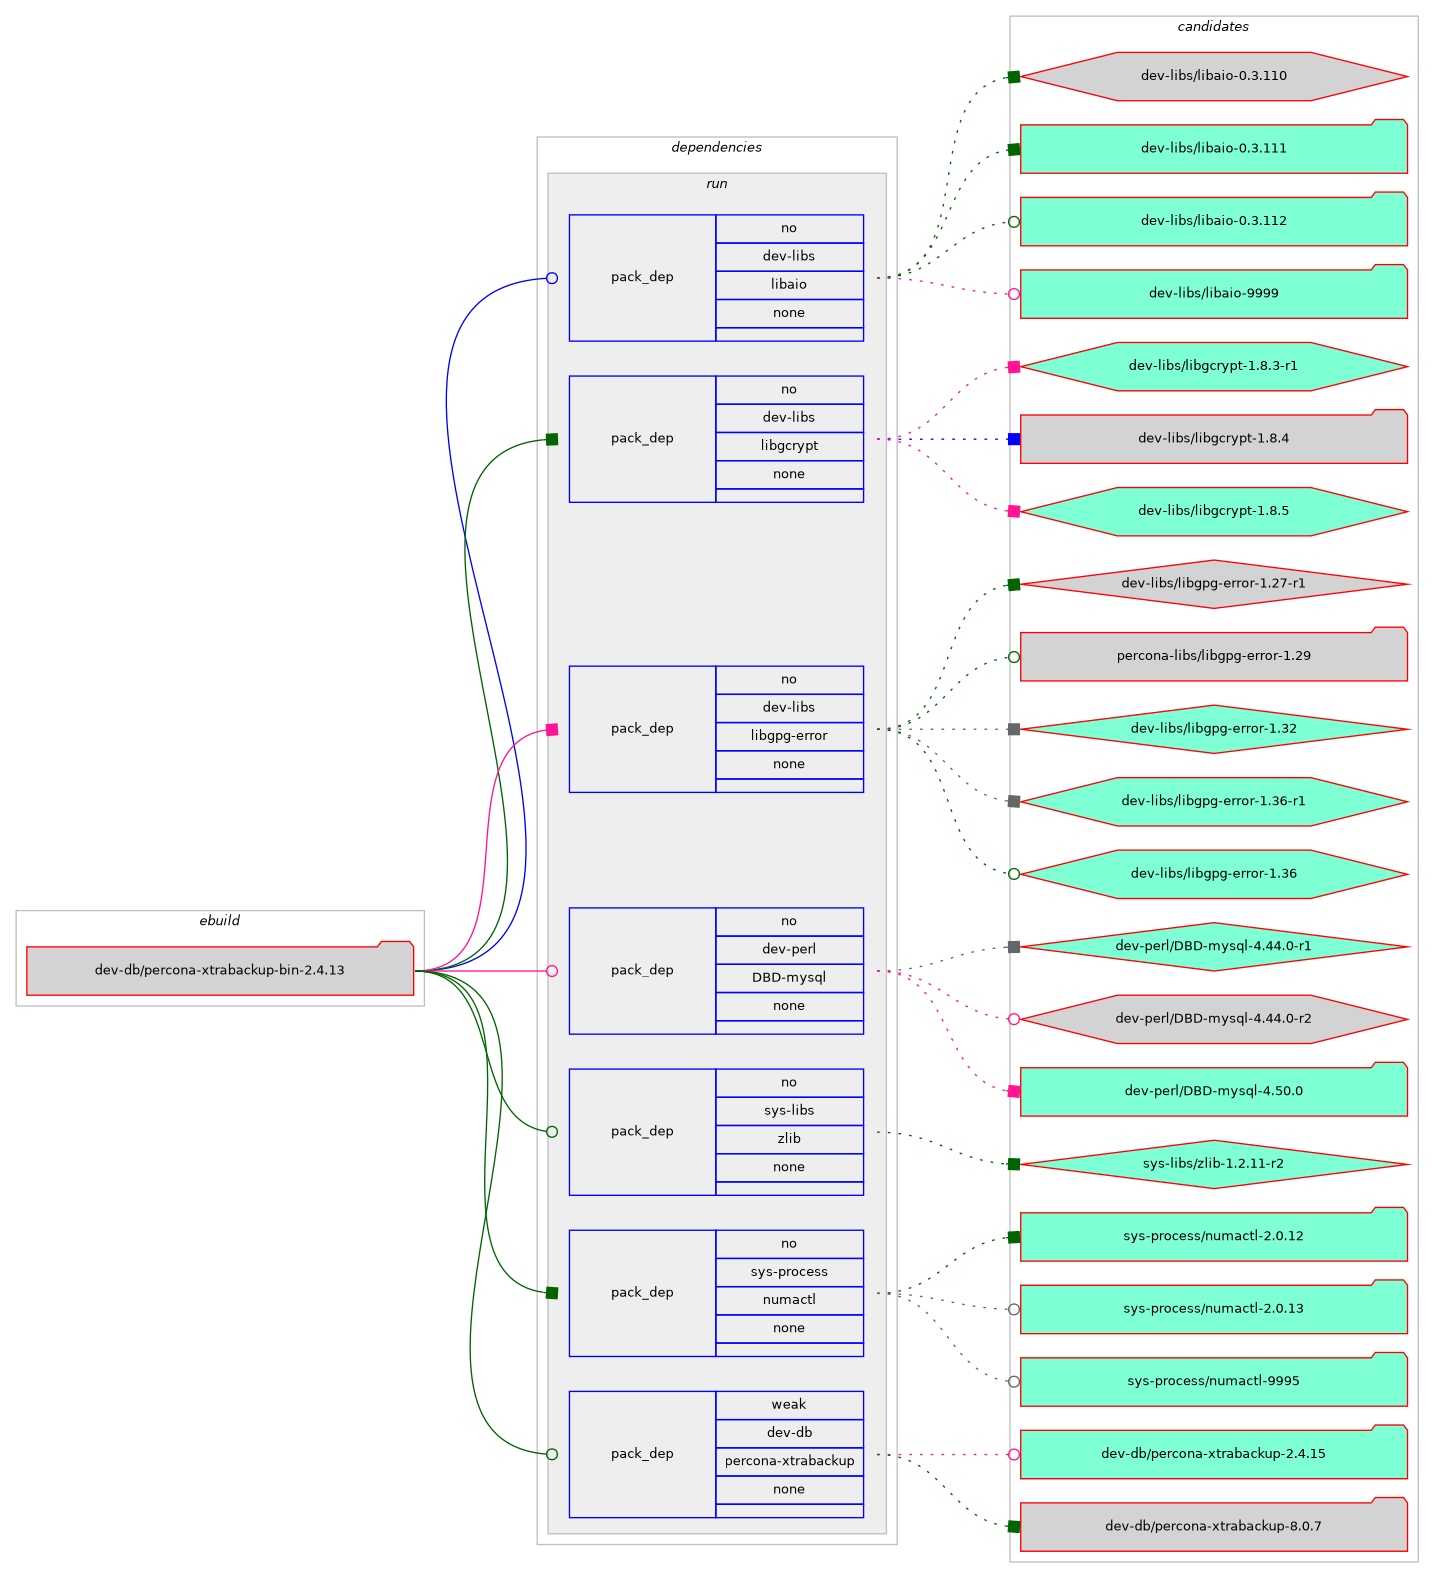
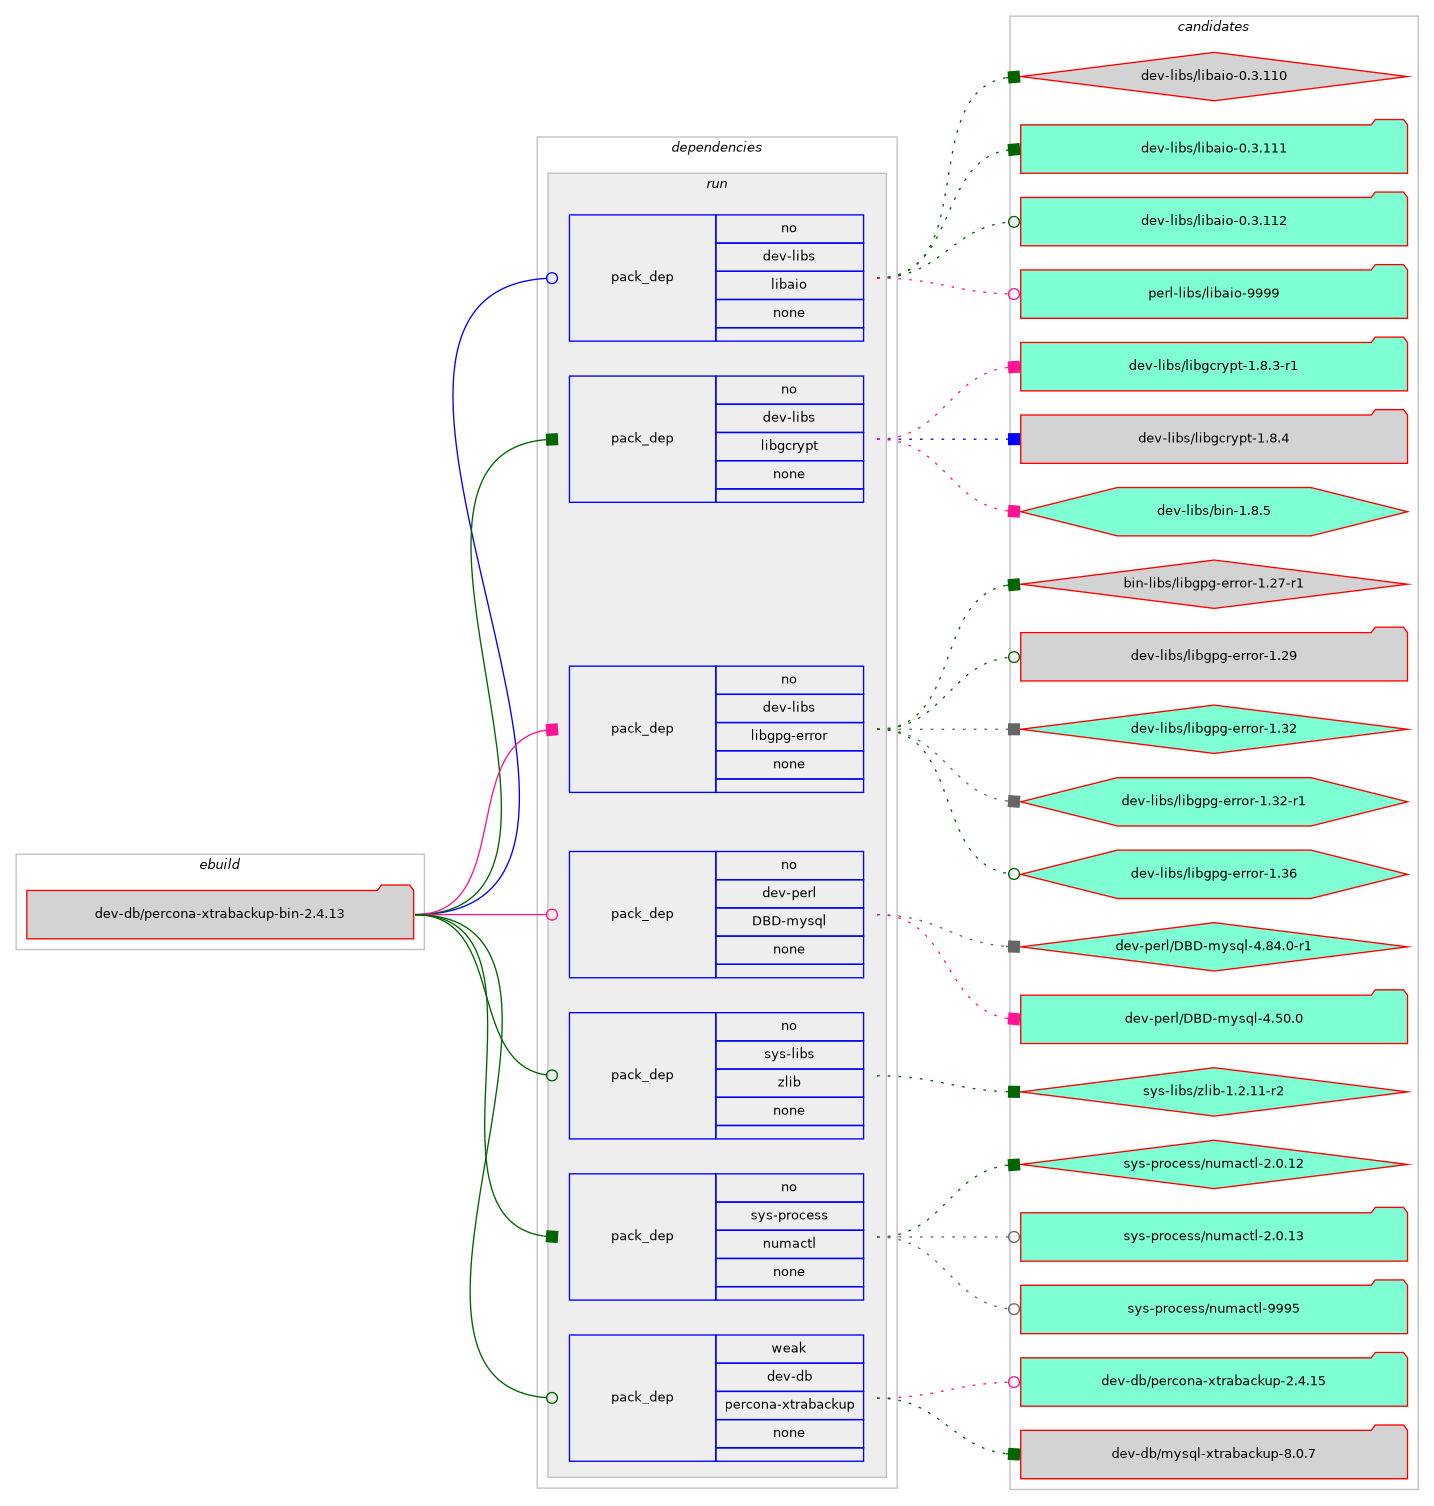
node "dev-libs/libaio-0.3.110": shape hexagon -> diamond
node "dev-libs/libaio-9999": label "dev-libs/libaio-9999" -> "perl-libs/libaio-9999"
node "dev-libs/libgcrypt-1.8.3-r1": shape hexagon -> folder
node "dev-libs/libgcrypt-1.8.5": label "dev-libs/libgcrypt-1.8.5" -> "dev-libs/bin-1.8.5"
node "dev-libs/libgpg-error-1.27-r1": label "dev-libs/libgpg-error-1.27-r1" -> "bin-libs/libgpg-error-1.27-r1"
node "percona-libs/libgpg-error-1.29": label "percona-libs/libgpg-error-1.29" -> "dev-libs/libgpg-error-1.29"
node "dev-libs/libgpg-error-1.36-r1": label "dev-libs/libgpg-error-1.36-r1" -> "dev-libs/libgpg-error-1.32-r1"
node "dev-perl/DBD-mysql-4.44.0-r1": label "dev-perl/DBD-mysql-4.44.0-r1" -> "dev-perl/DBD-mysql-4.84.0-r1"
node "dev-perl/DBD-mysql-4.44.0-r2": removed
node "sys-process/numactl-2.0.12": shape folder -> diamond
node "dev-db/percona-xtrabackup-8.0.7": label "dev-db/percona-xtrabackup-8.0.7" -> "dev-db/mysql-xtrabackup-8.0.7"
